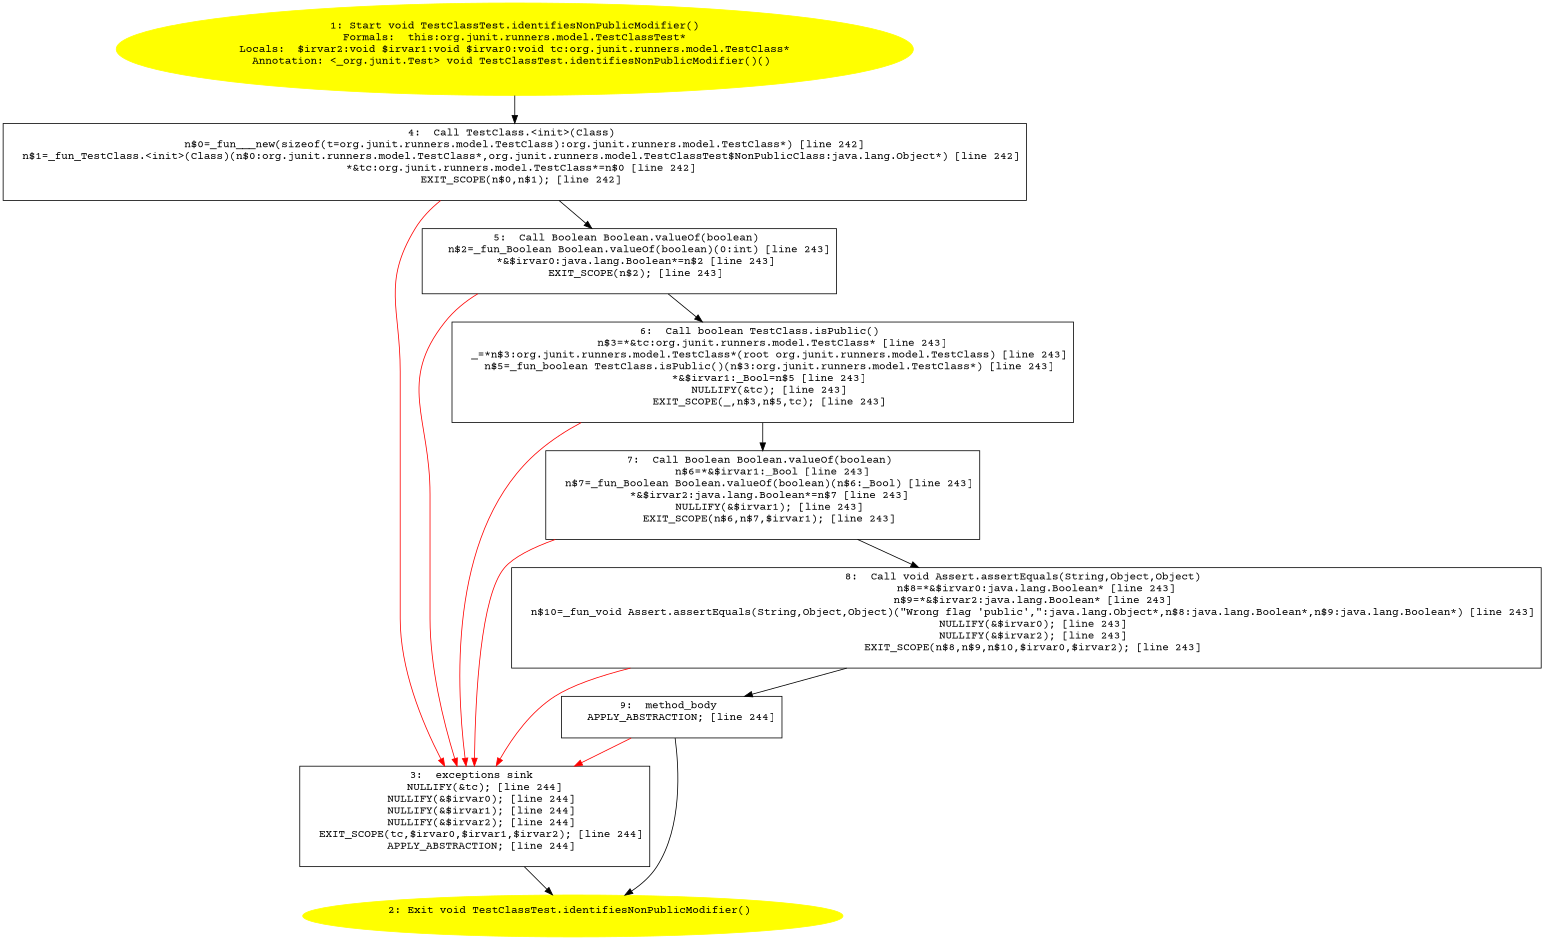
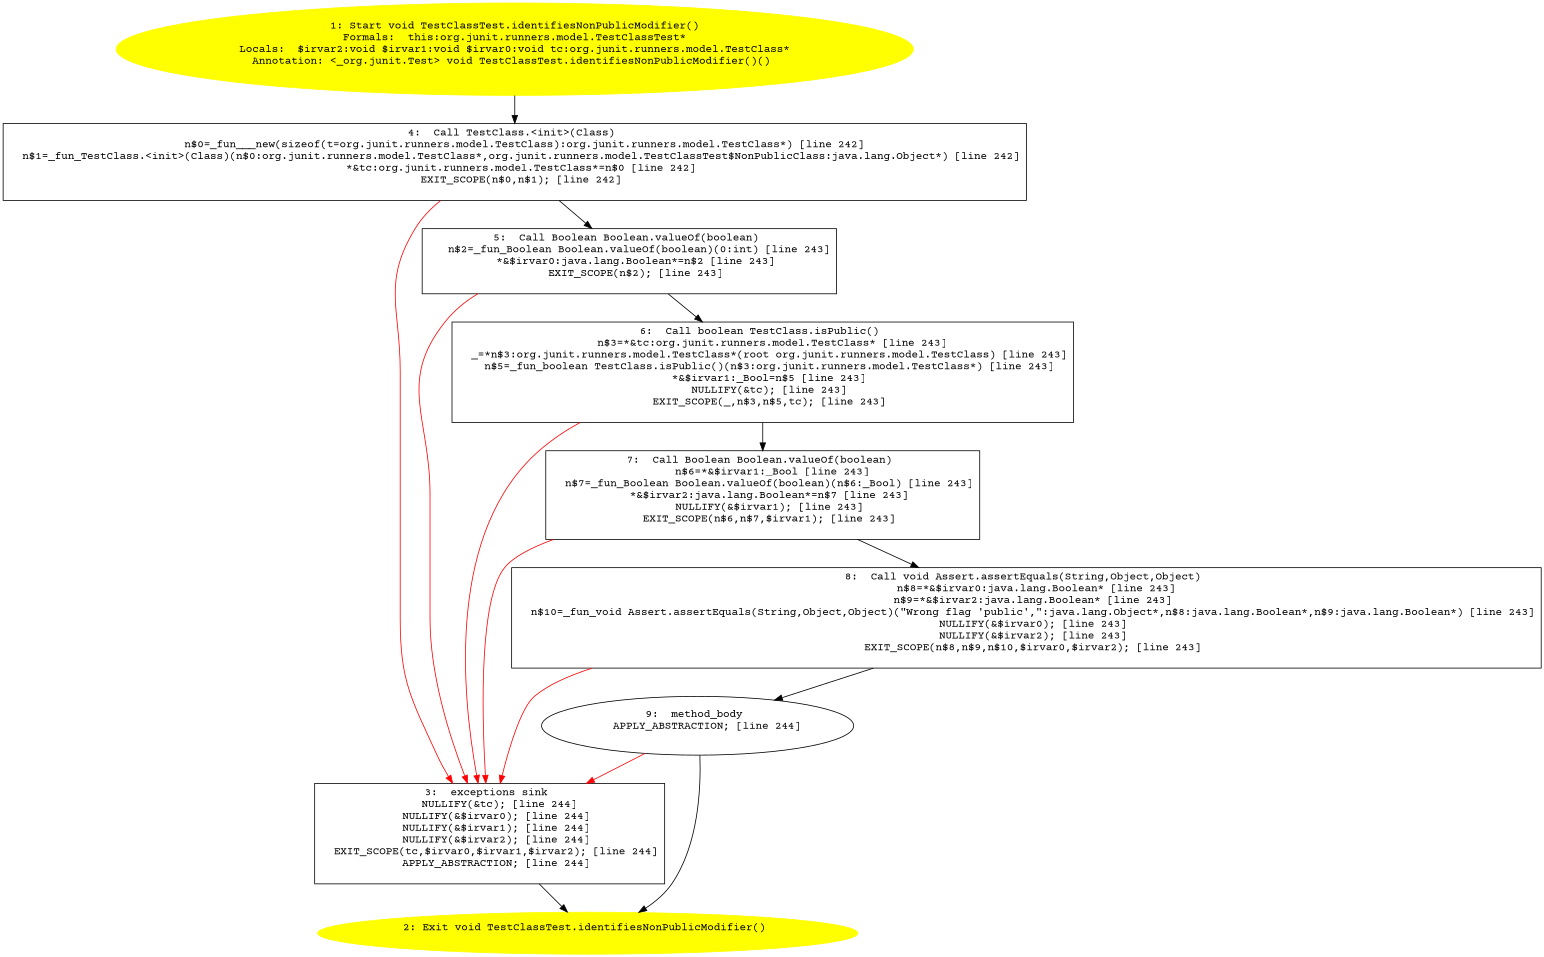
node "9:  method_body APPLY_ABSTRACTION; [line 244]": shape box -> ellipse
